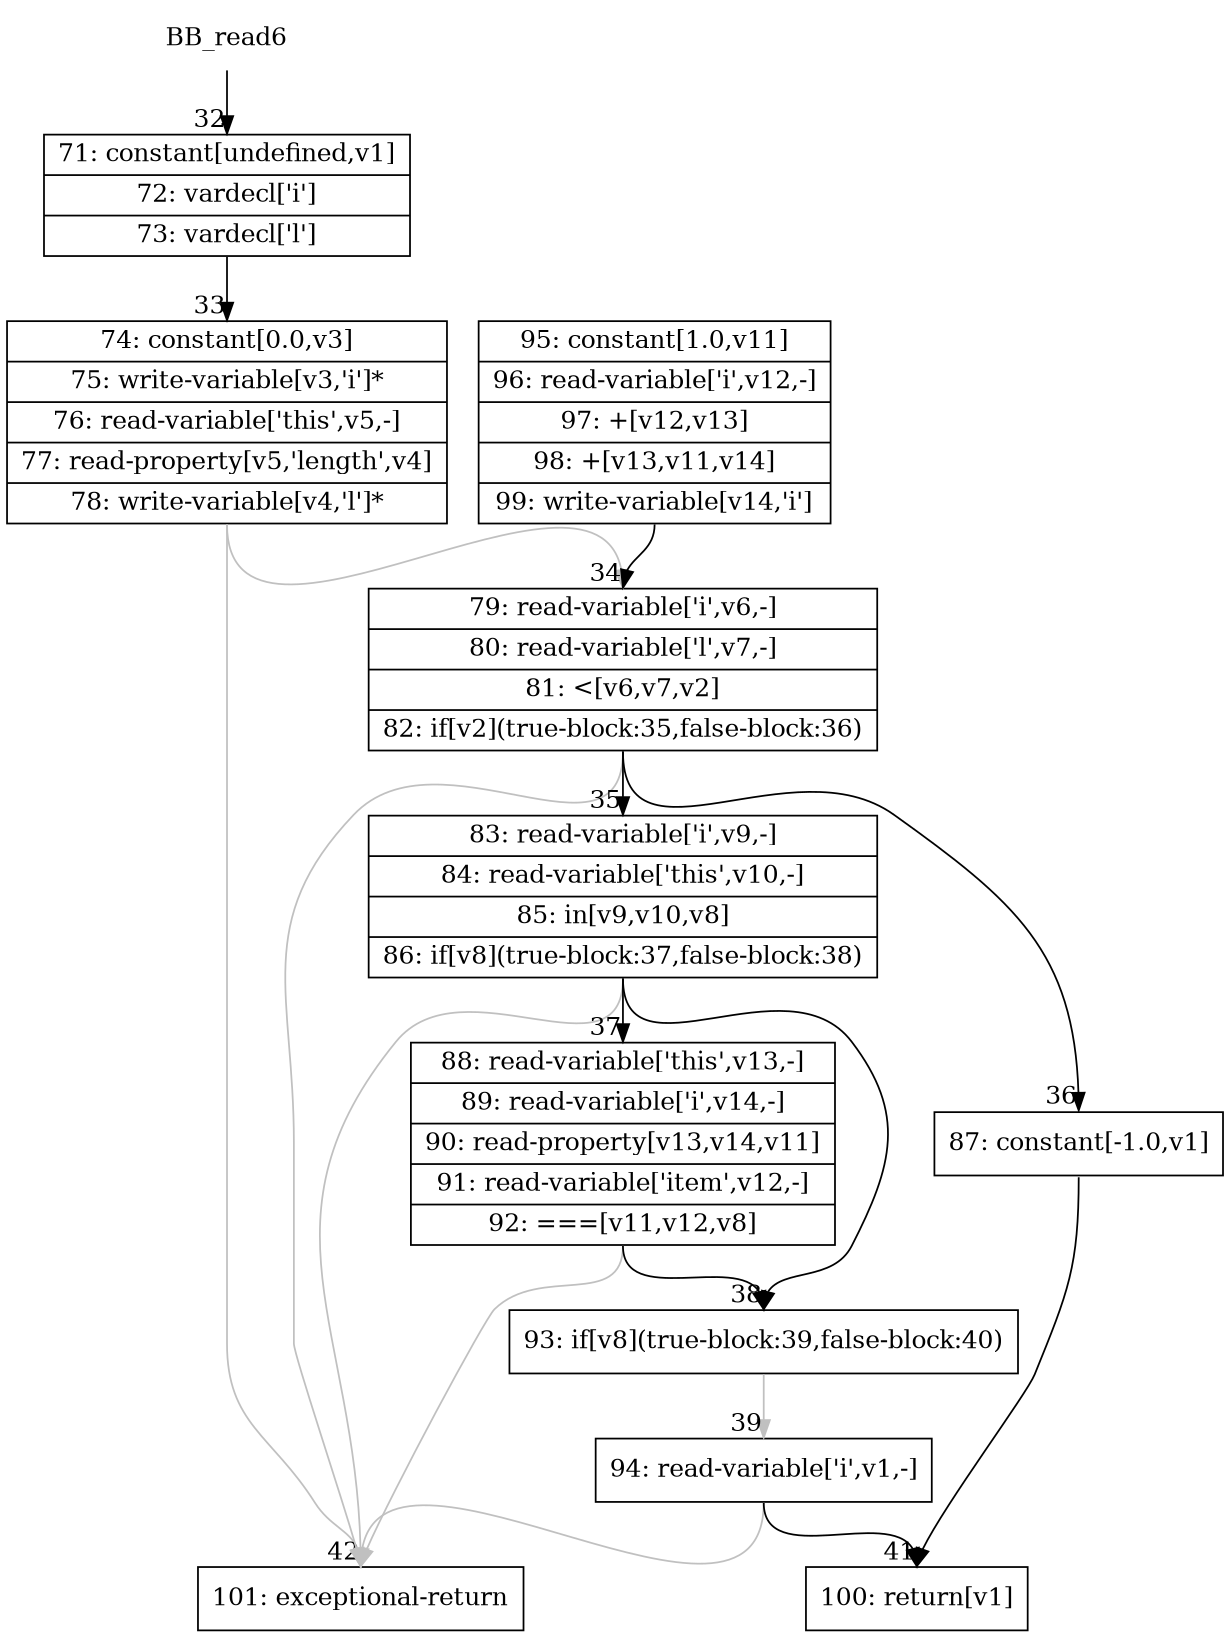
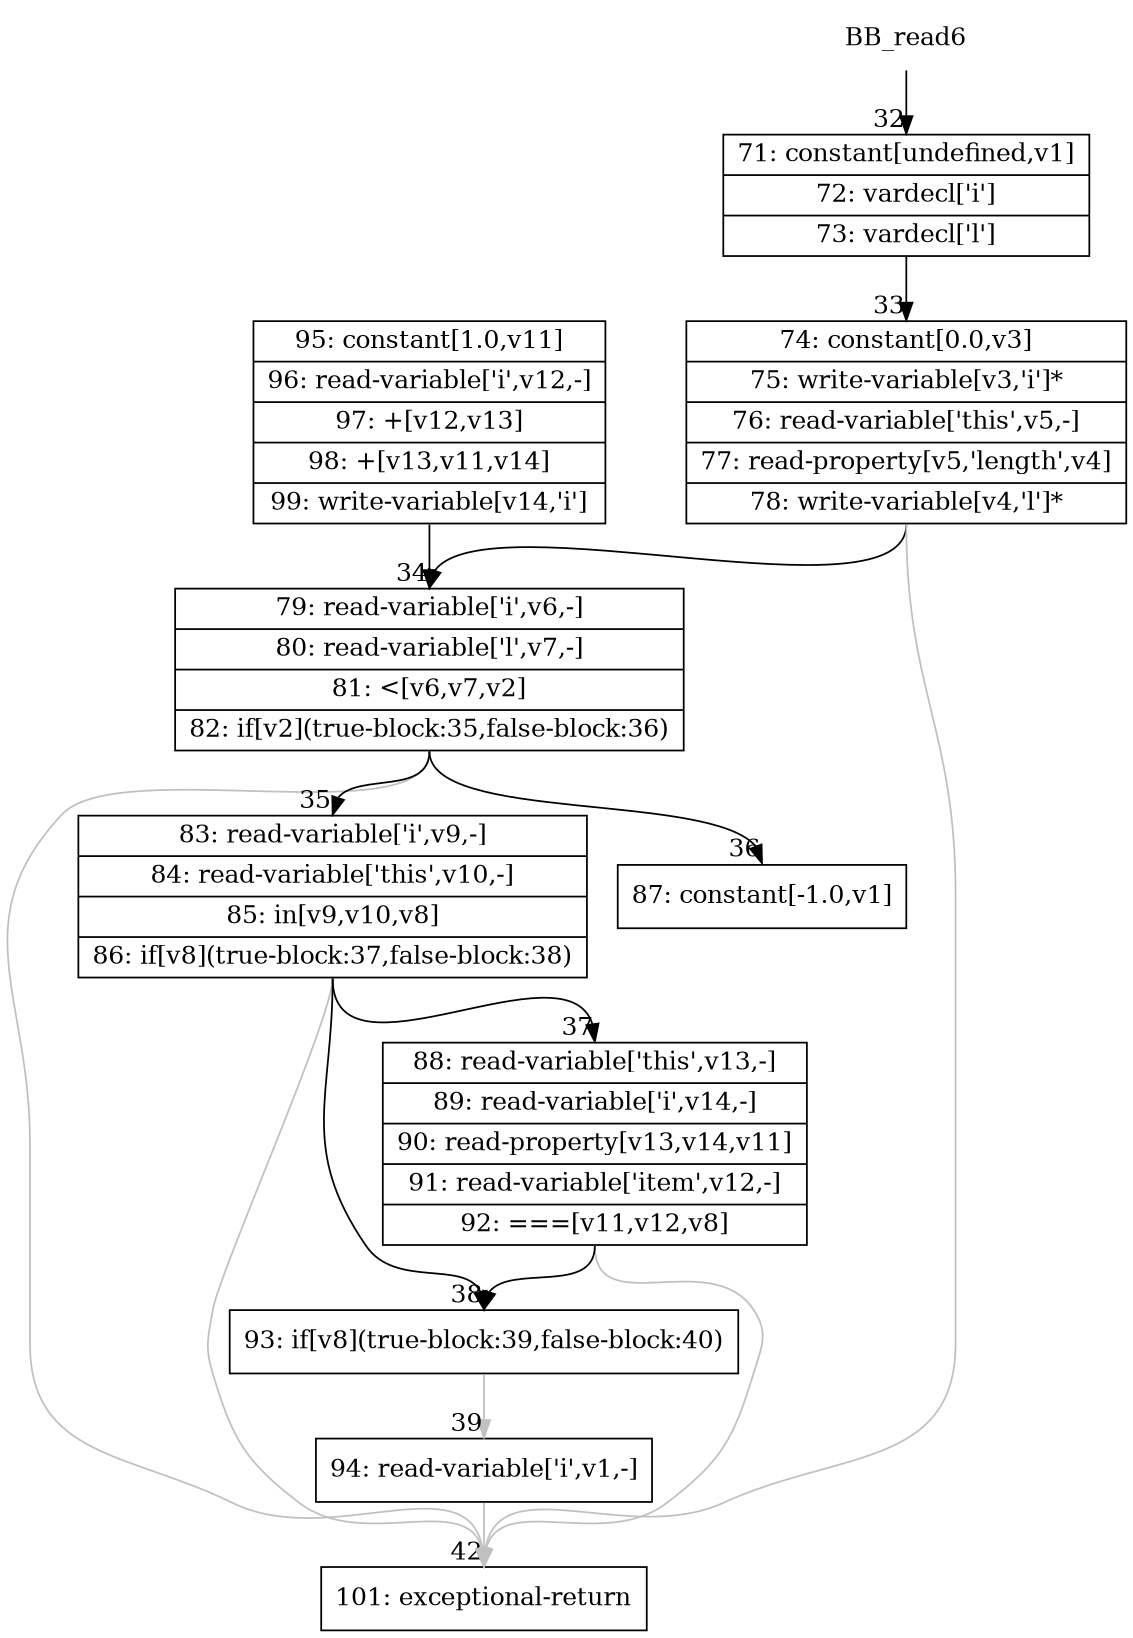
edge "74: constant[0.0,v3]" -> "79: read-variable['i',v6,-]": color gray -> black
node "100: return[v1]": removed
